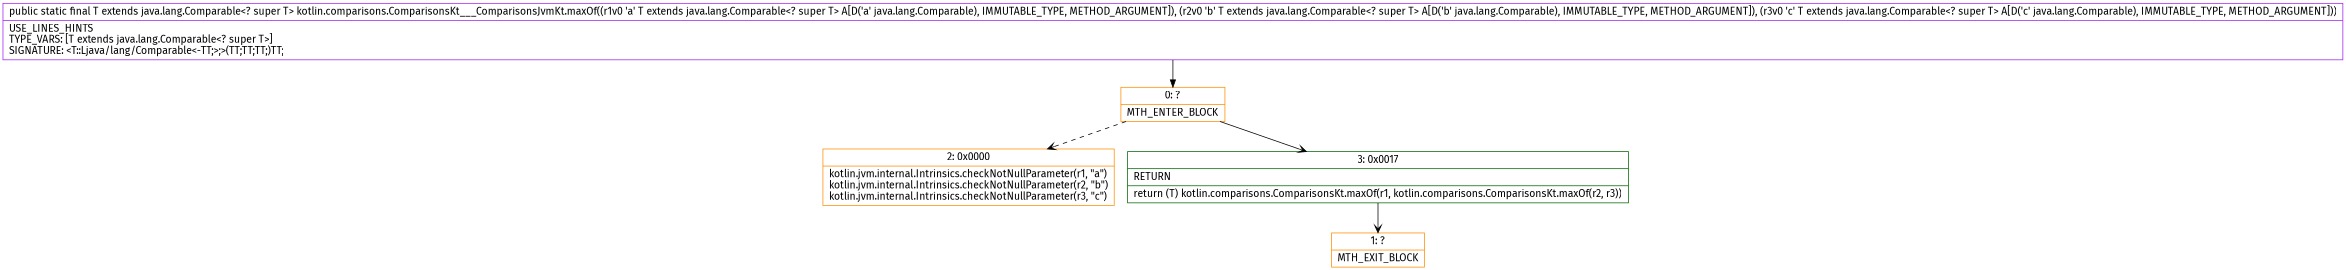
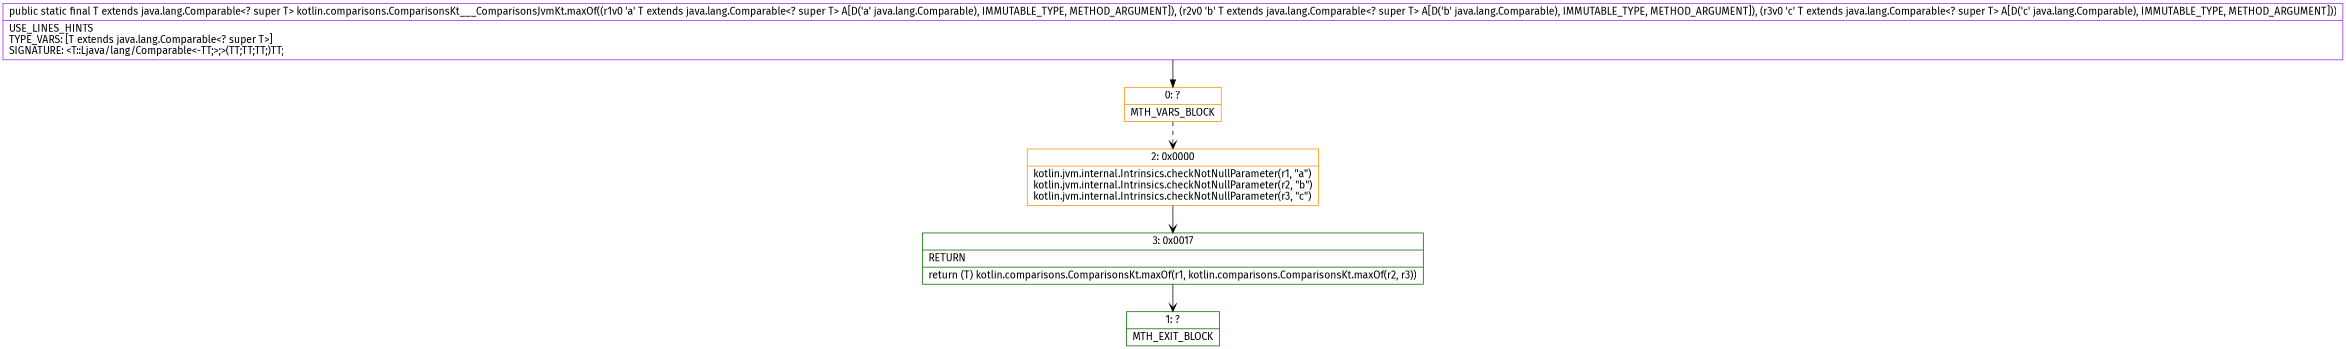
node "0: ?": text "MTH_ENTER_BLOCK" -> "MTH_VARS_BLOCK"
edge "0: ?" -> "3: 0x0017": now "2: 0x0000" -> "3: 0x0017"
node "1: ?": color darkorange -> darkgreen
